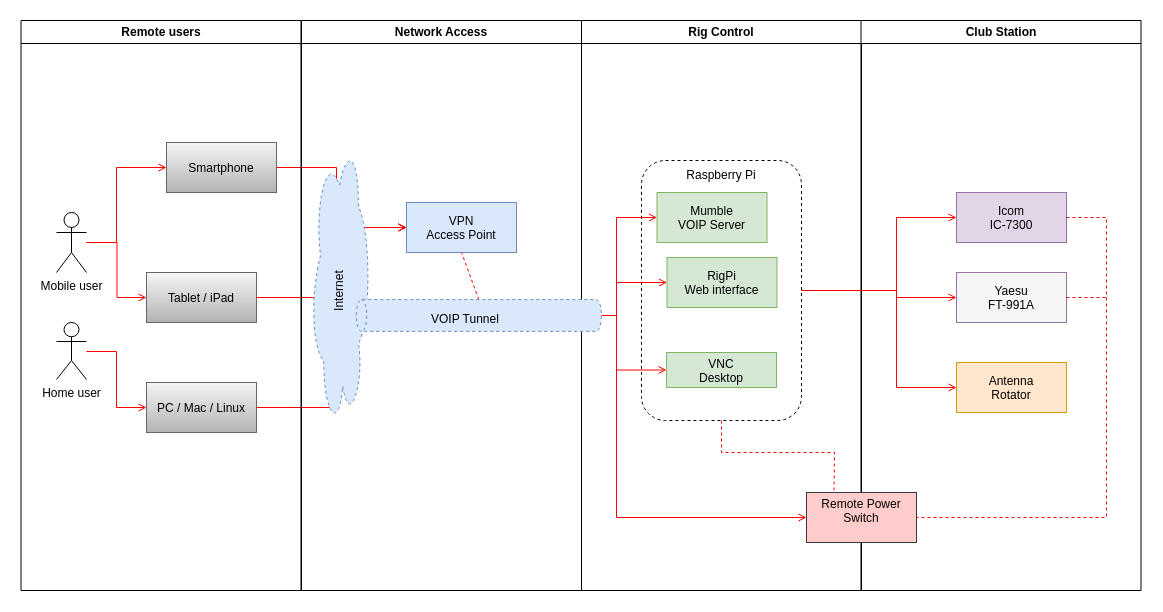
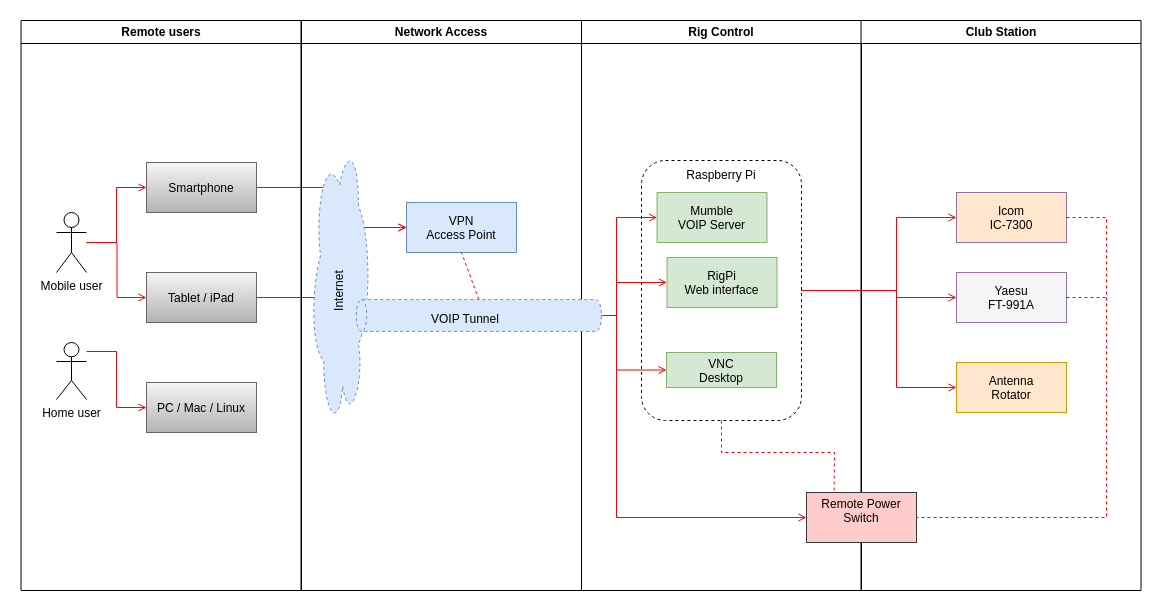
node "Smartphone": moved (222, 168) -> (202, 188)
node "Icom IC-7300": fillcolor #e1d5e7 -> #ffe6cc
node "Home user": moved (72, 351) -> (72, 371)
edge "PC / Mac / Linux" -> "VPN Access Point": removed
